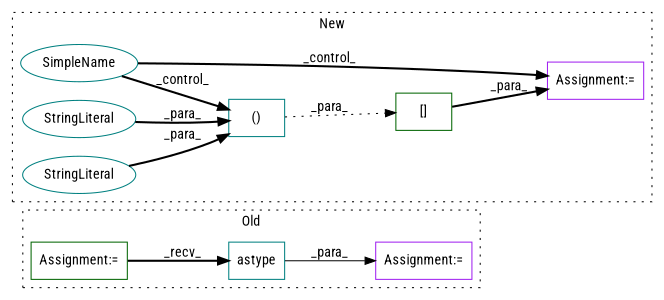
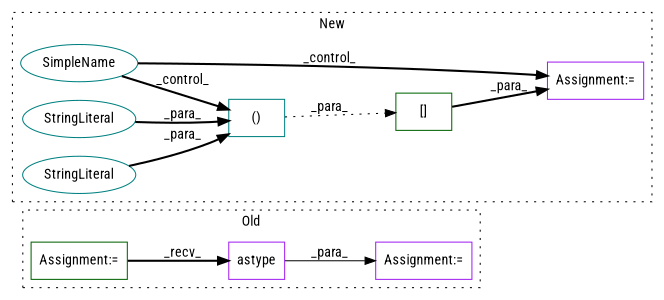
node "astype": color teal -> purple
